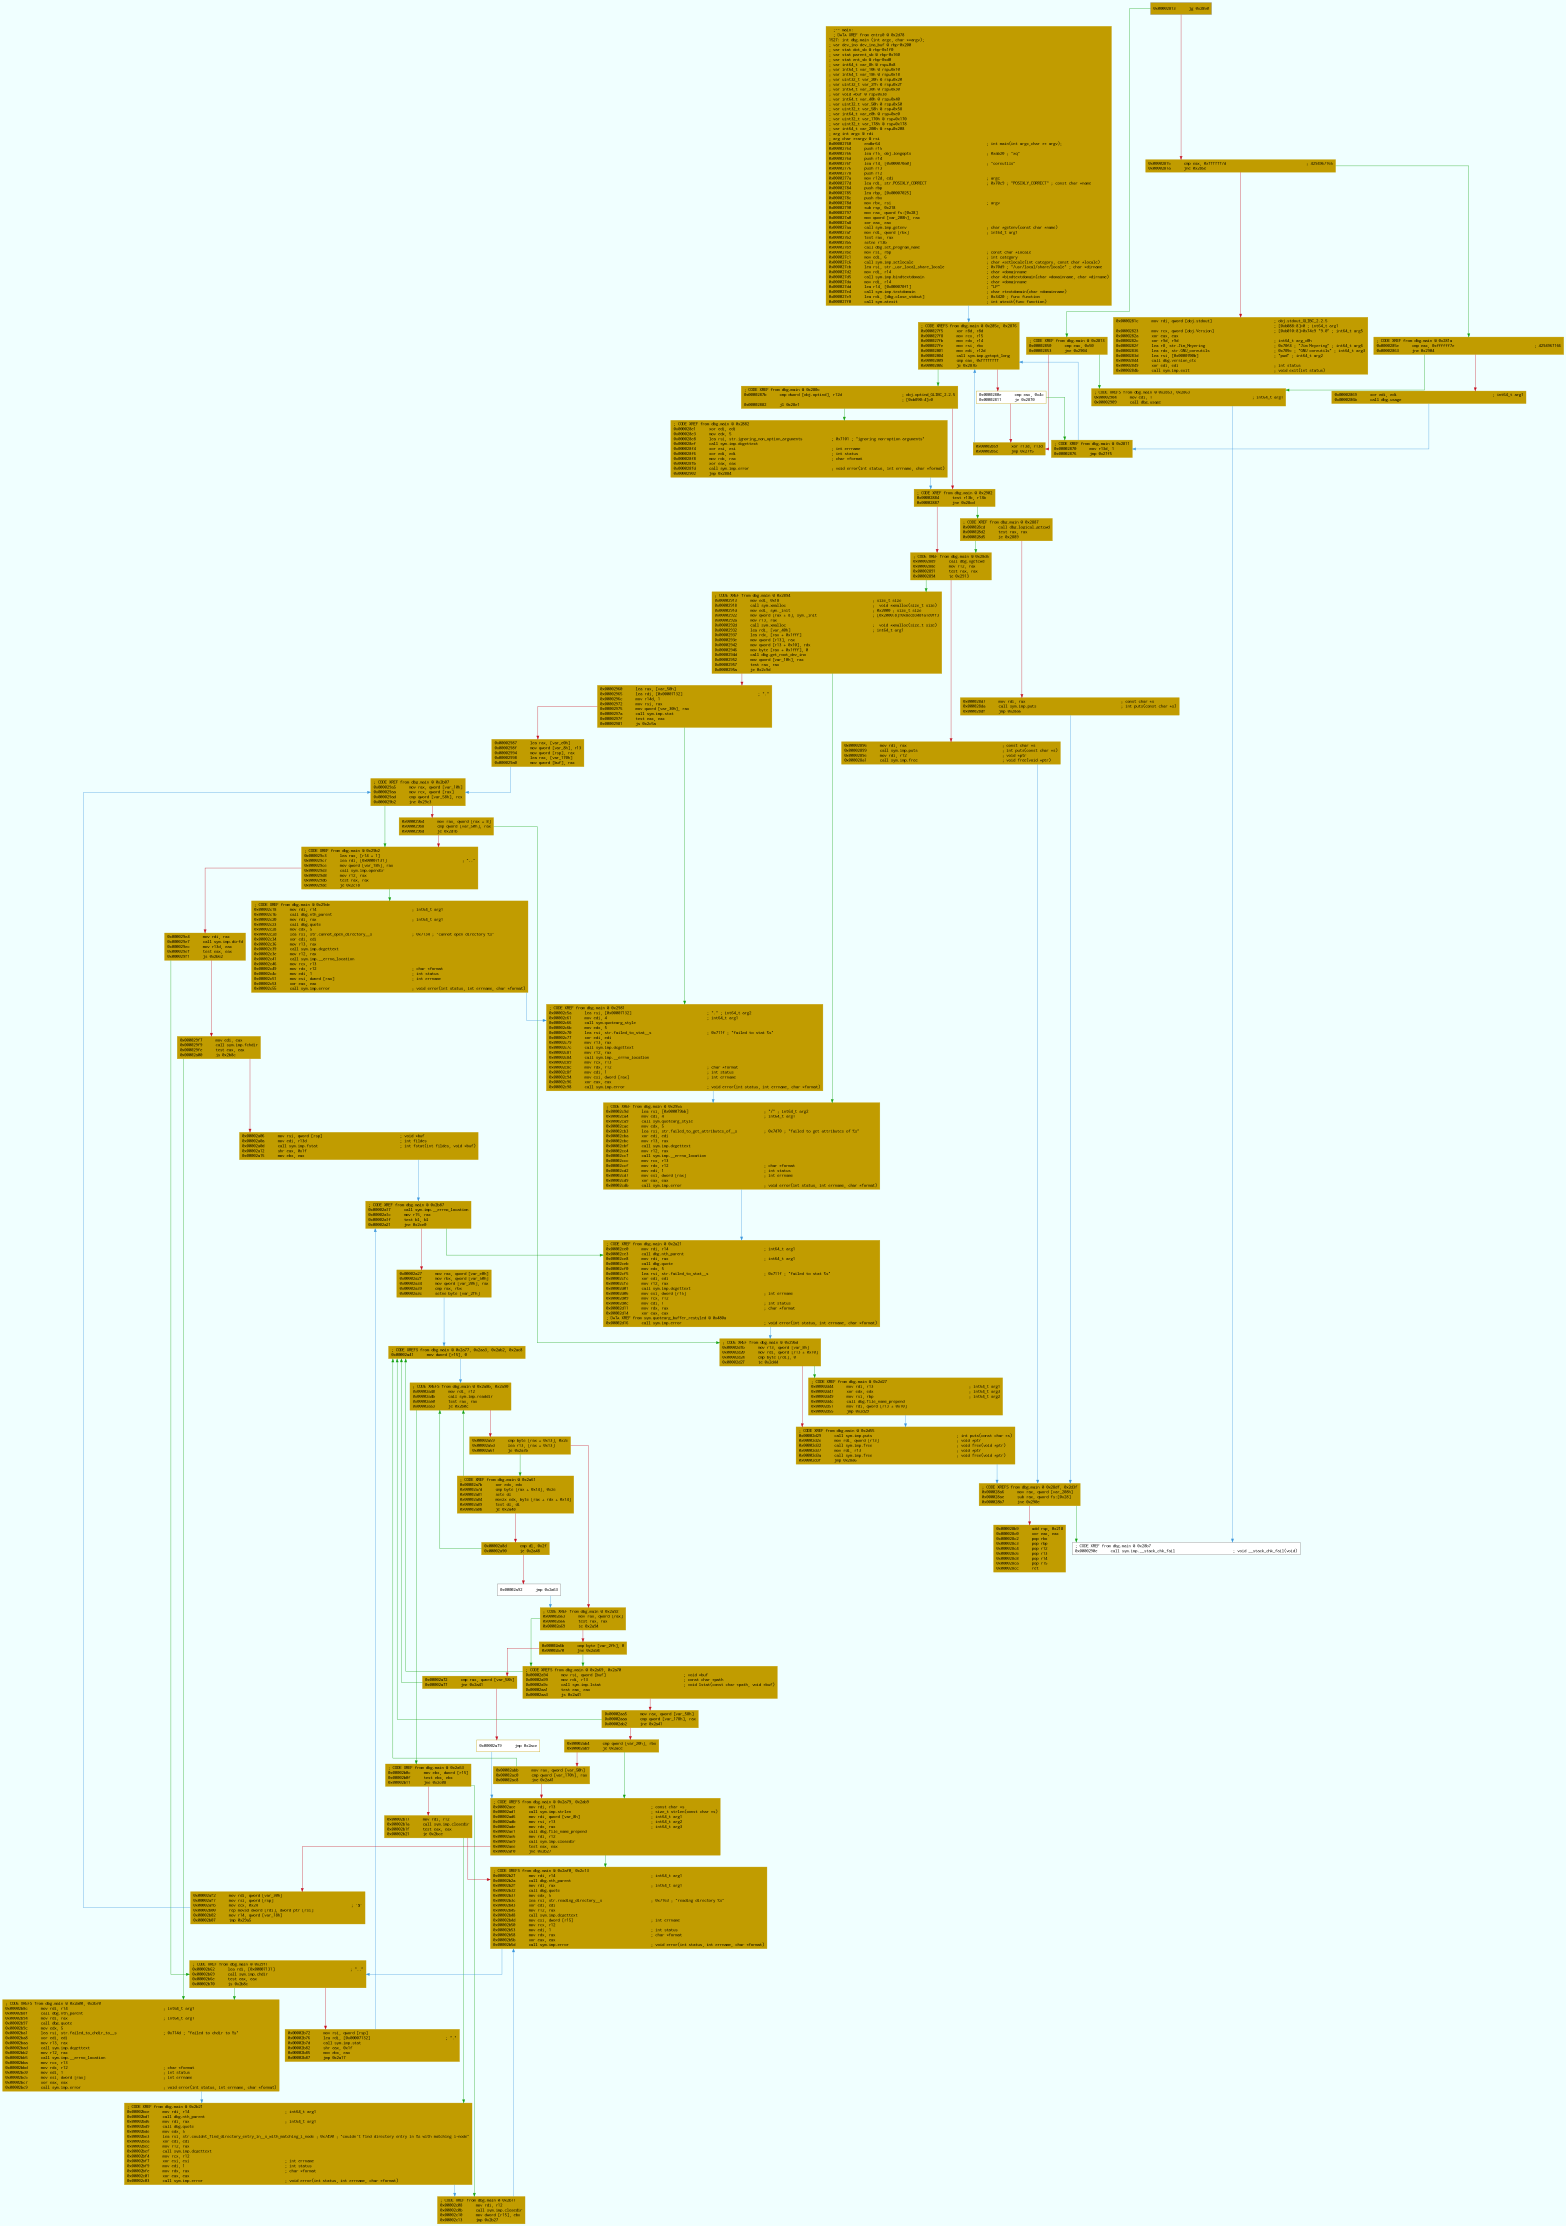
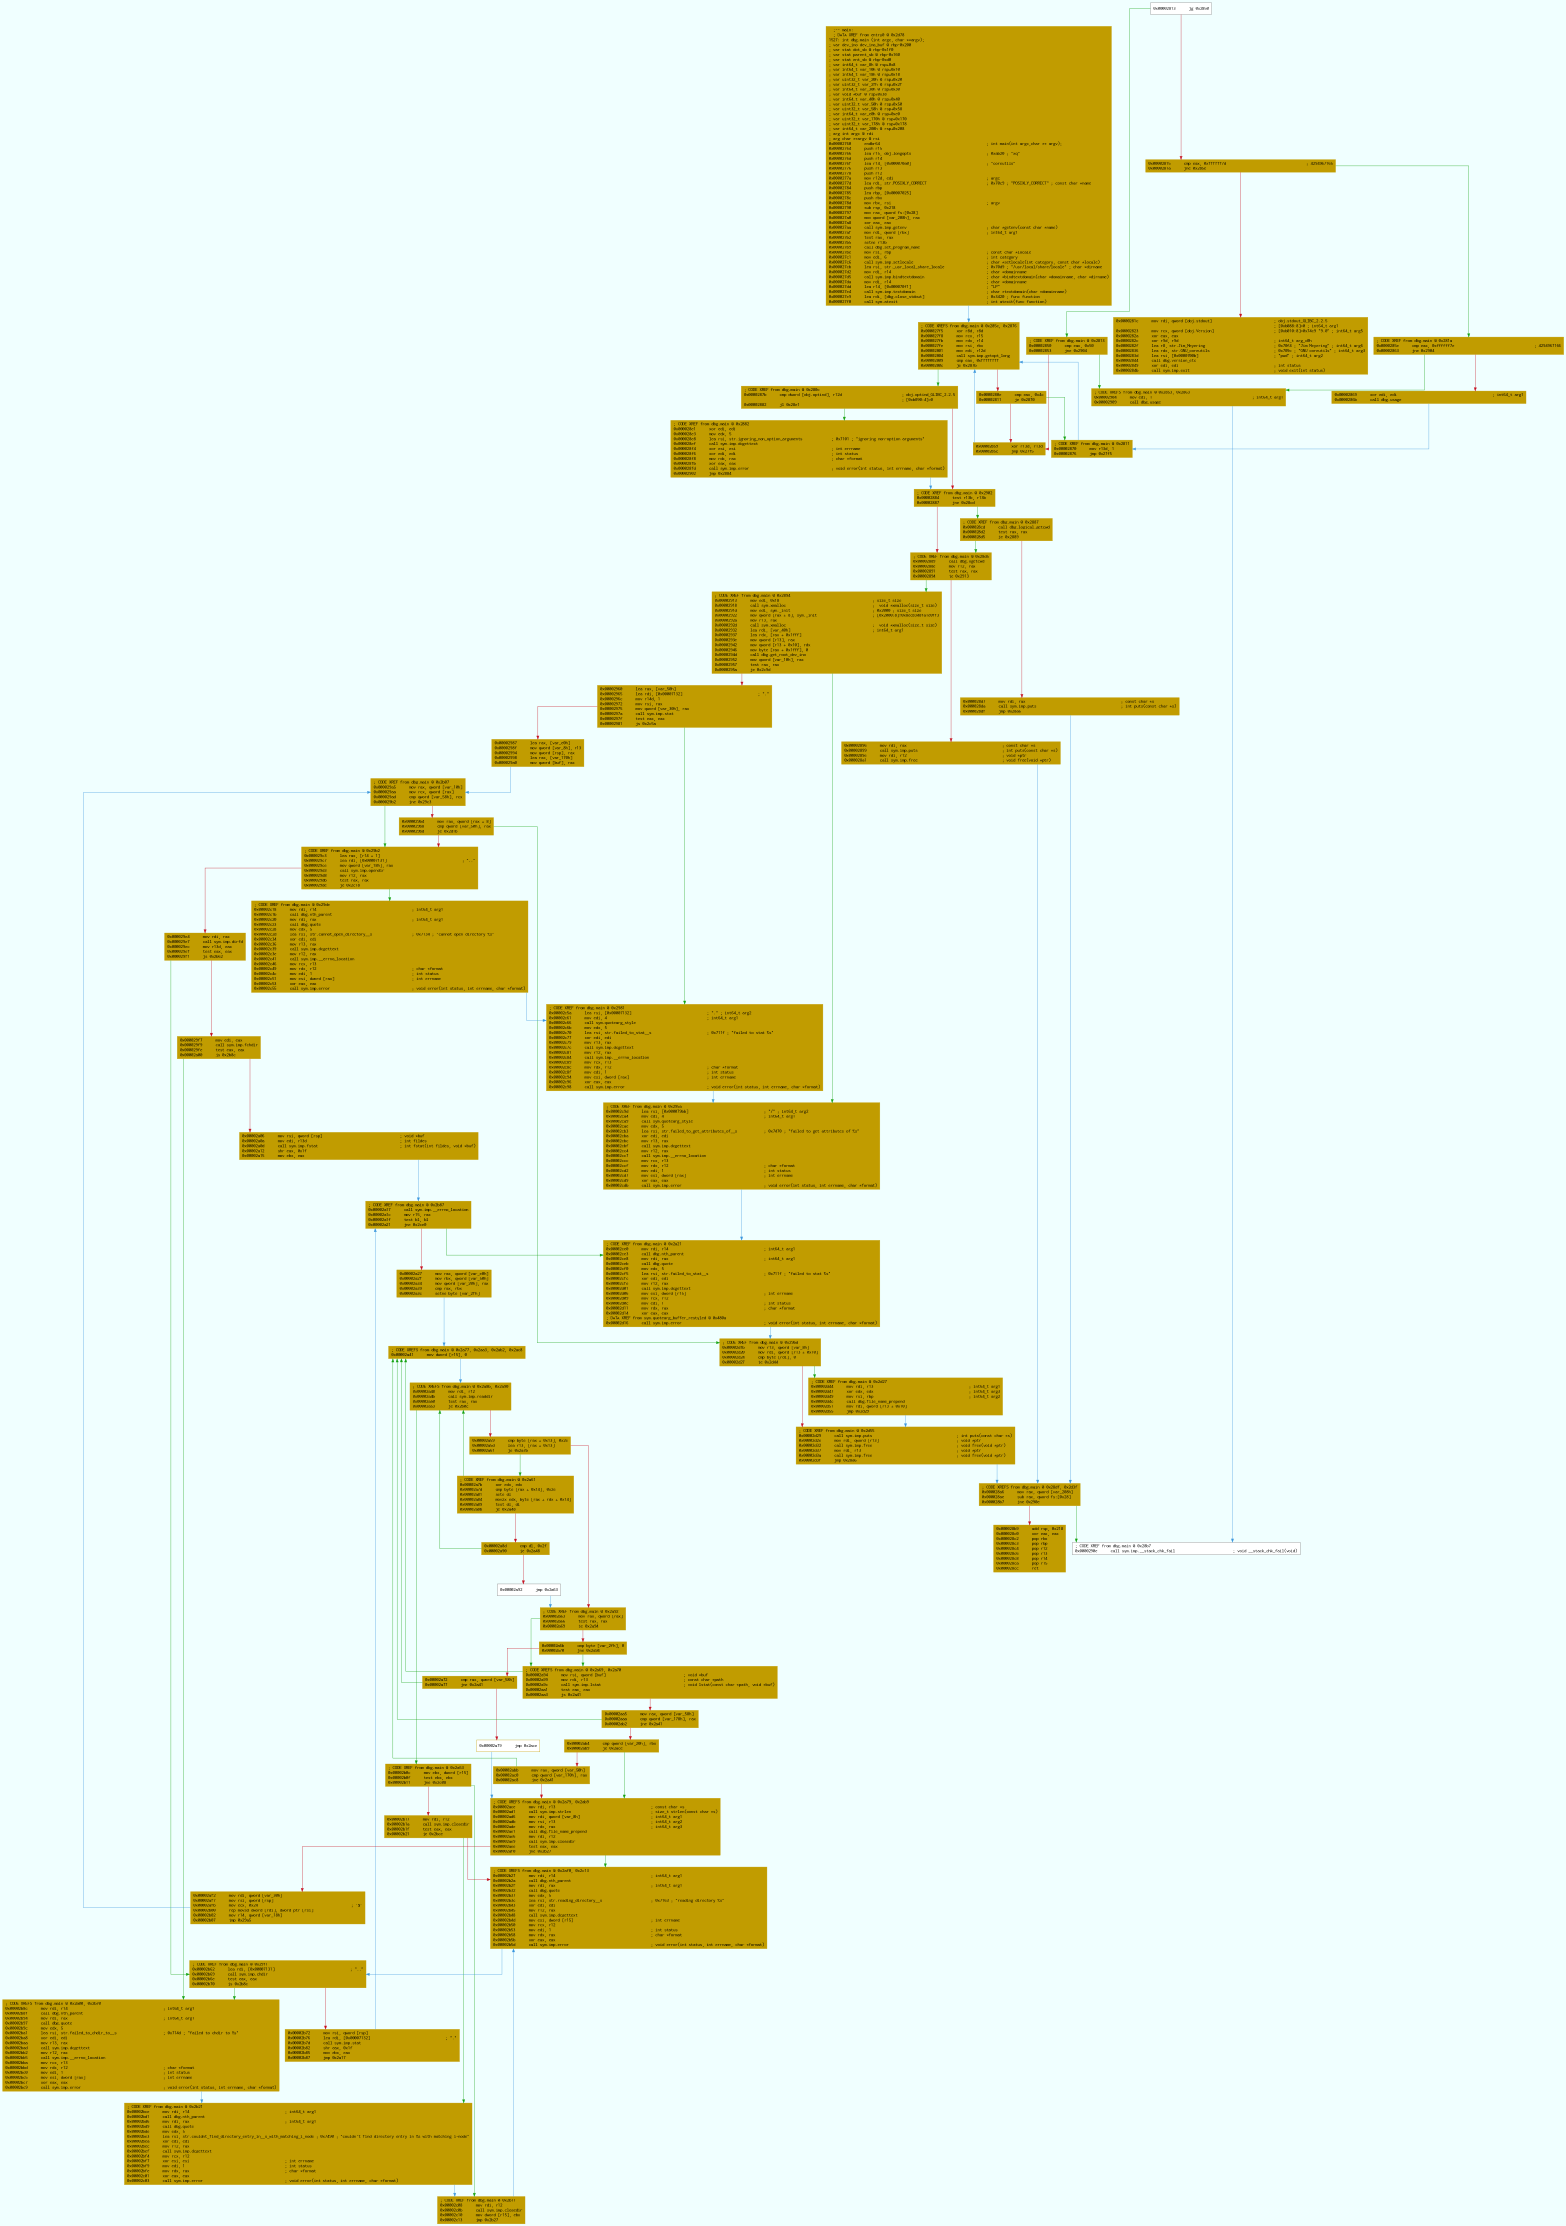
node "0x00002813      jg 0x2850": fillcolor #c19c00 -> white
node "0x0000280e      cmp eax, 0x4c 0x00002811      je 0x2870": fillcolor white -> #c19c00
